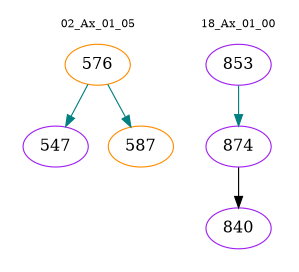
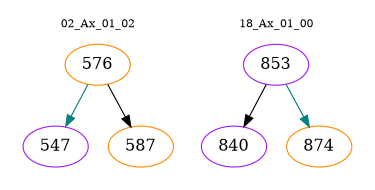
cluster "02_Ax_01_05": label "02_Ax_01_05" -> "02_Ax_01_02"
edge "576" -> "587": color teal -> black
node "874": color purple -> darkorange
edge "874" -> "840": now "853" -> "840"
